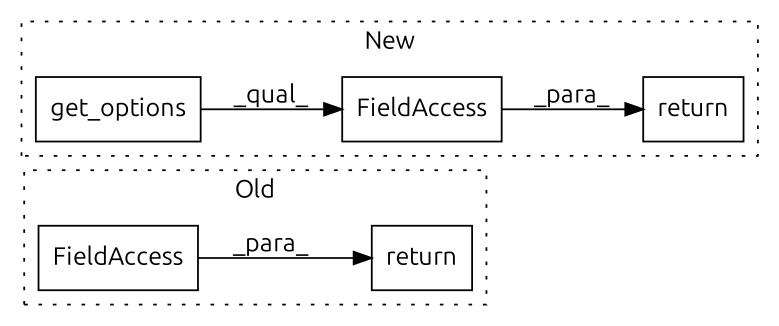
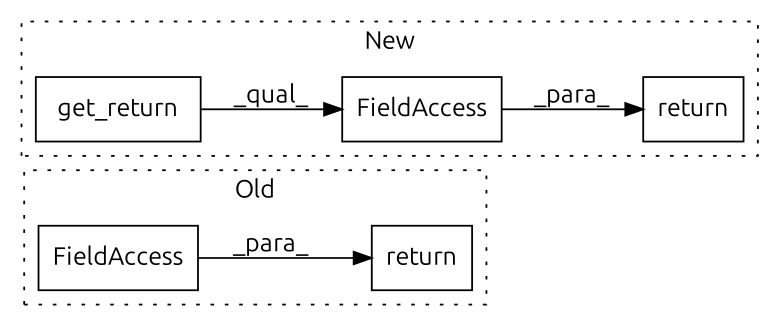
node "get_options": label "get_options" -> "get_return"
